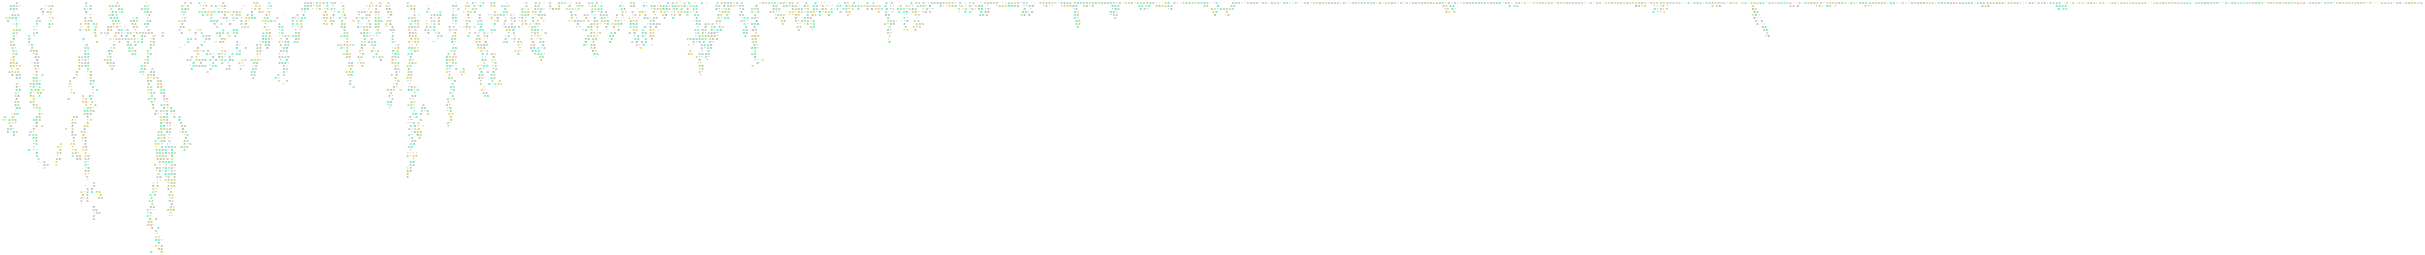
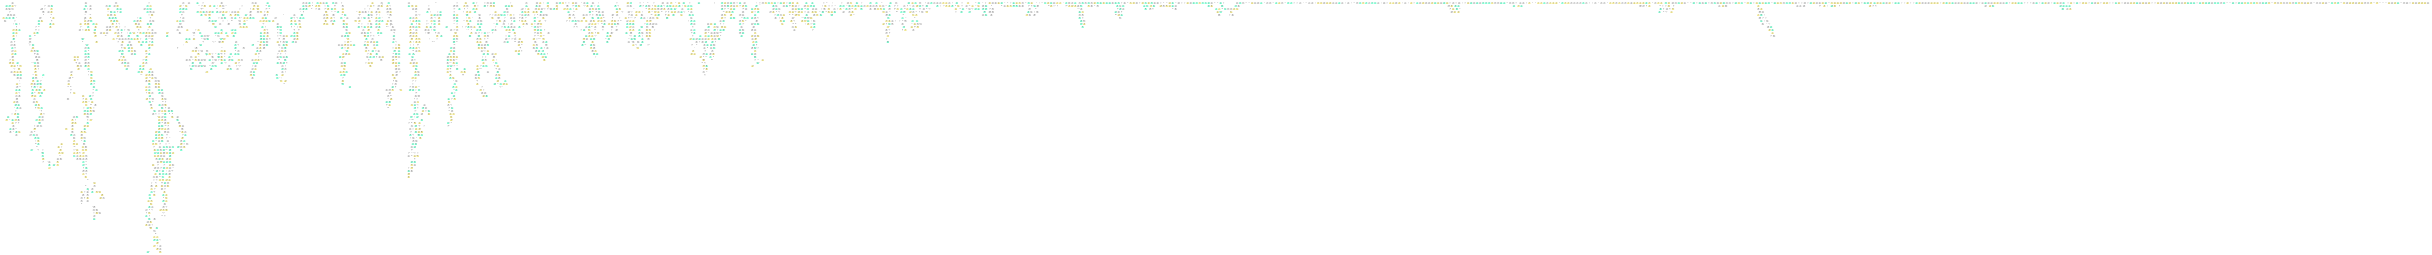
node "8061-": added
node "3463-": removed
